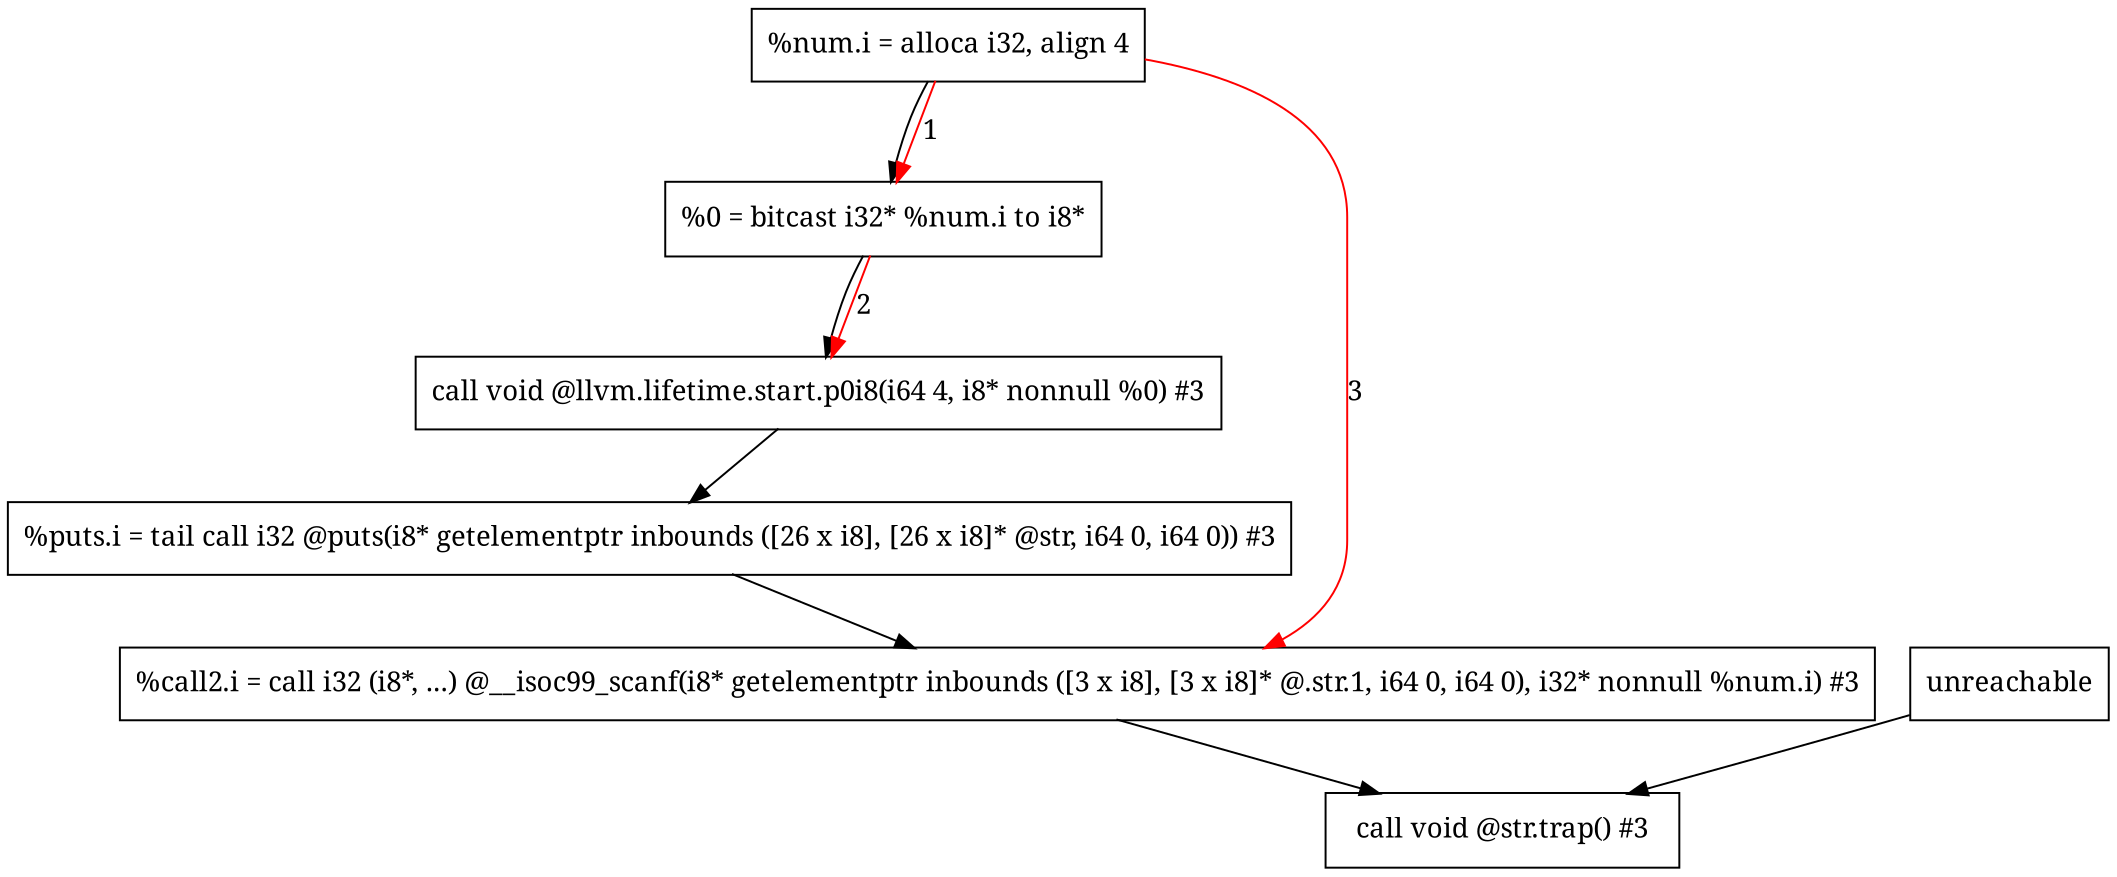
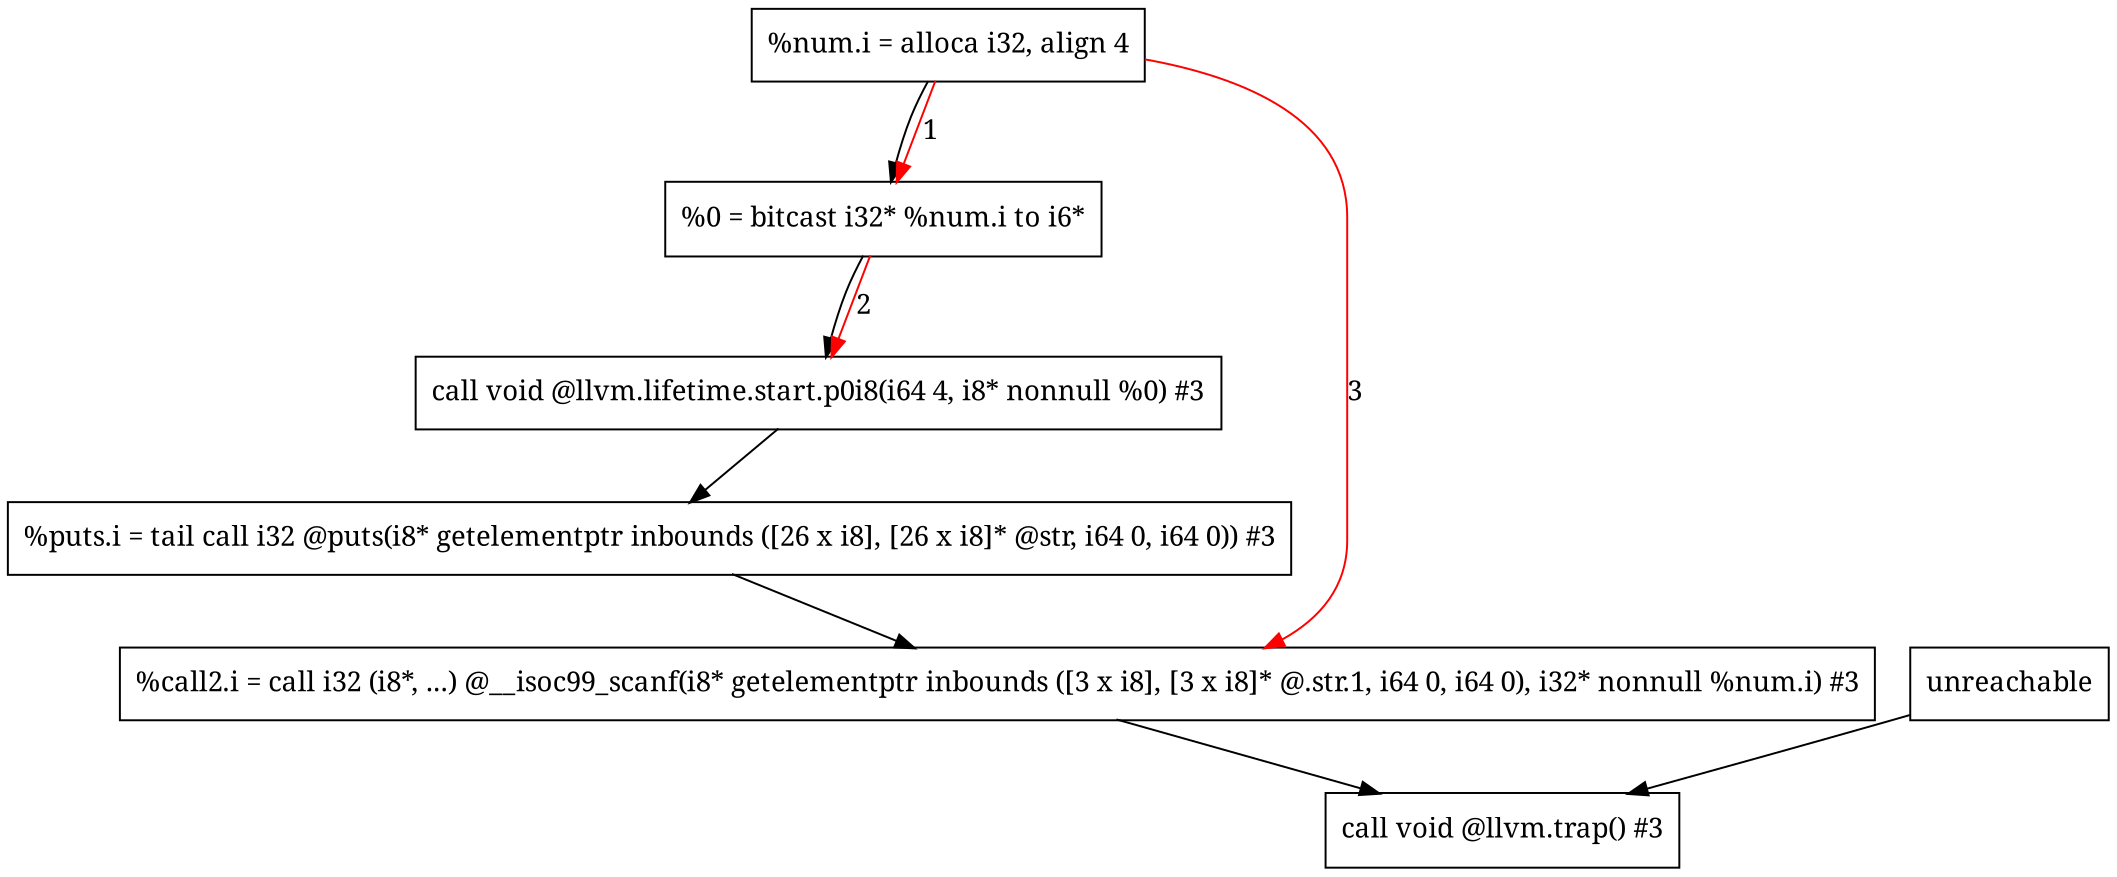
node "%0 = bitcast i32* %num.i to i8*": label "%0 = bitcast i32* %num.i to i8*" -> "%0 = bitcast i32* %num.i to i6*"
node "call void @str.trap() #3": label "call void @str.trap() #3" -> "call void @llvm.trap() #3"
